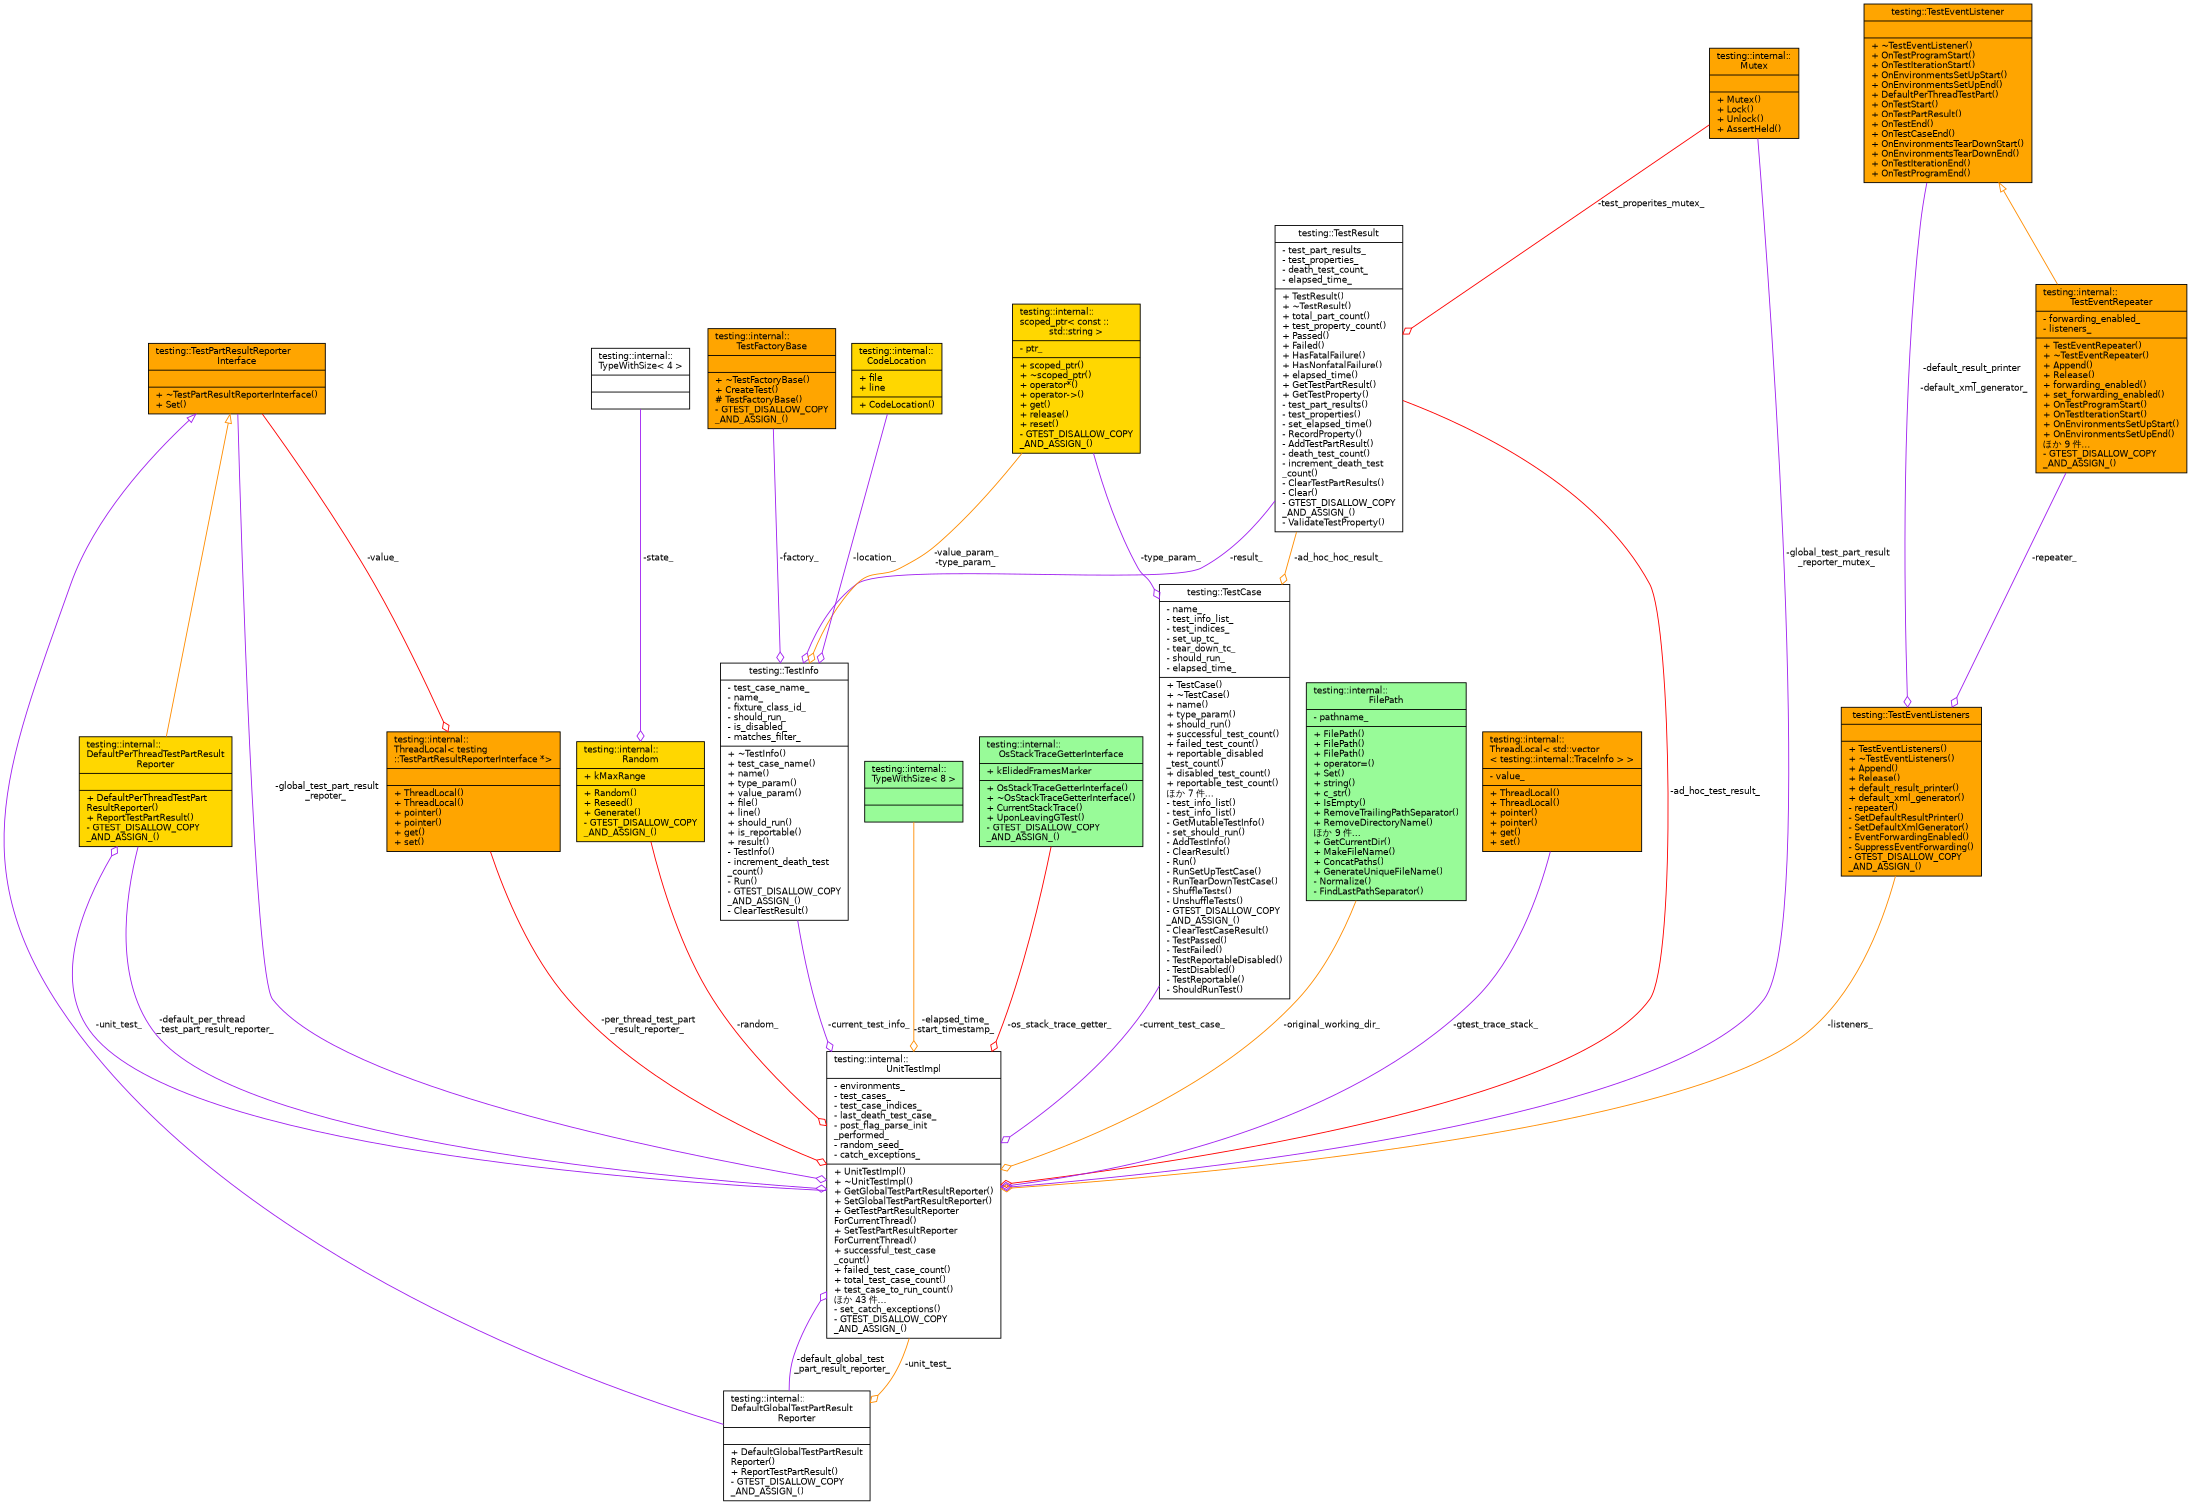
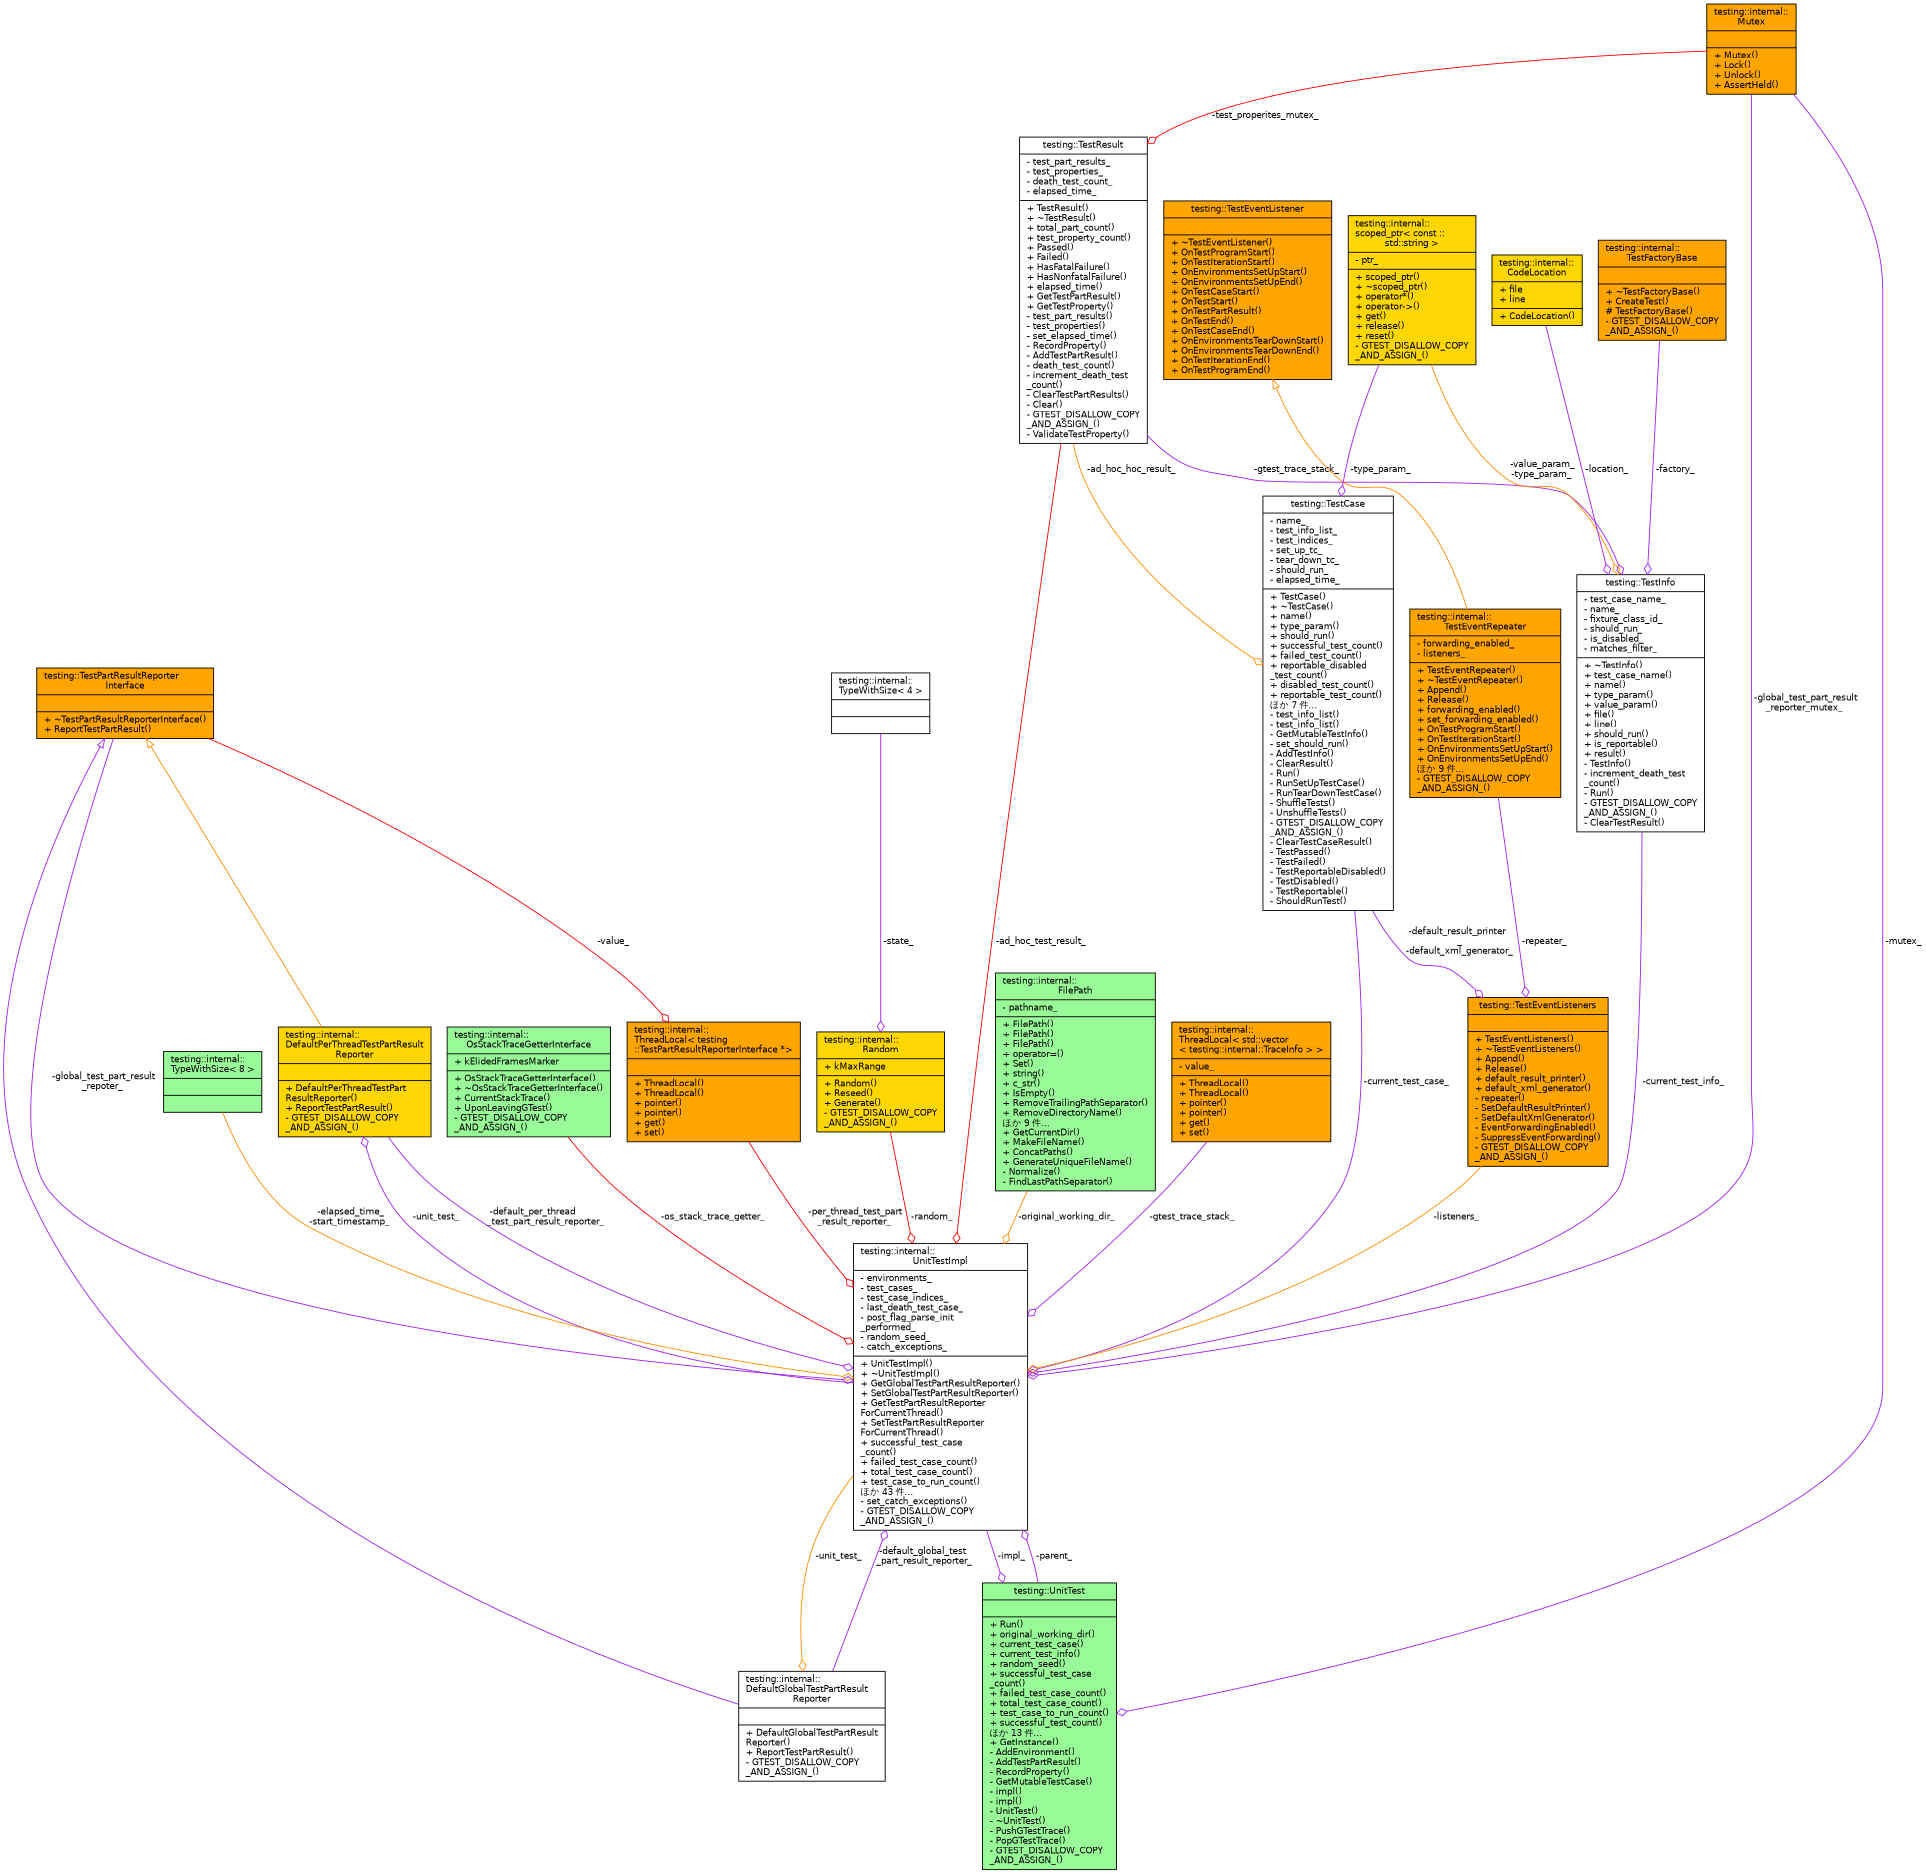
node "testing::TestEventListener": text "+ DefaultPerThreadTestPart()" -> "+ OnTestCaseStart()"
node "testing::TestPartResultReporter": text "+ Set()" -> "+ ReportTestPartResult()"
edge "testing::TestEventListener" -> "testing::TestEventListeners": now "testing::TestCase" -> "testing::TestEventListeners"
edge "testing::TestResult" -> "testing::TestInfo": label " -result_" -> " -gtest_trace_stack_"
node "testing::UnitTest": added
